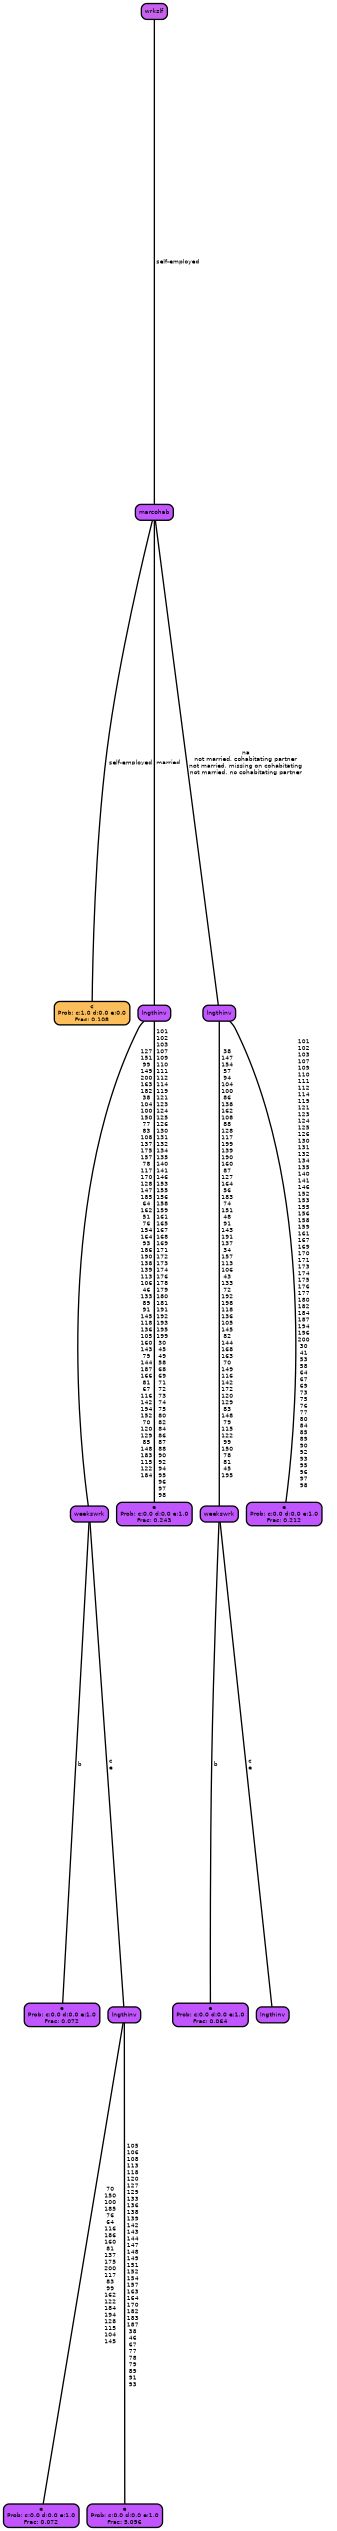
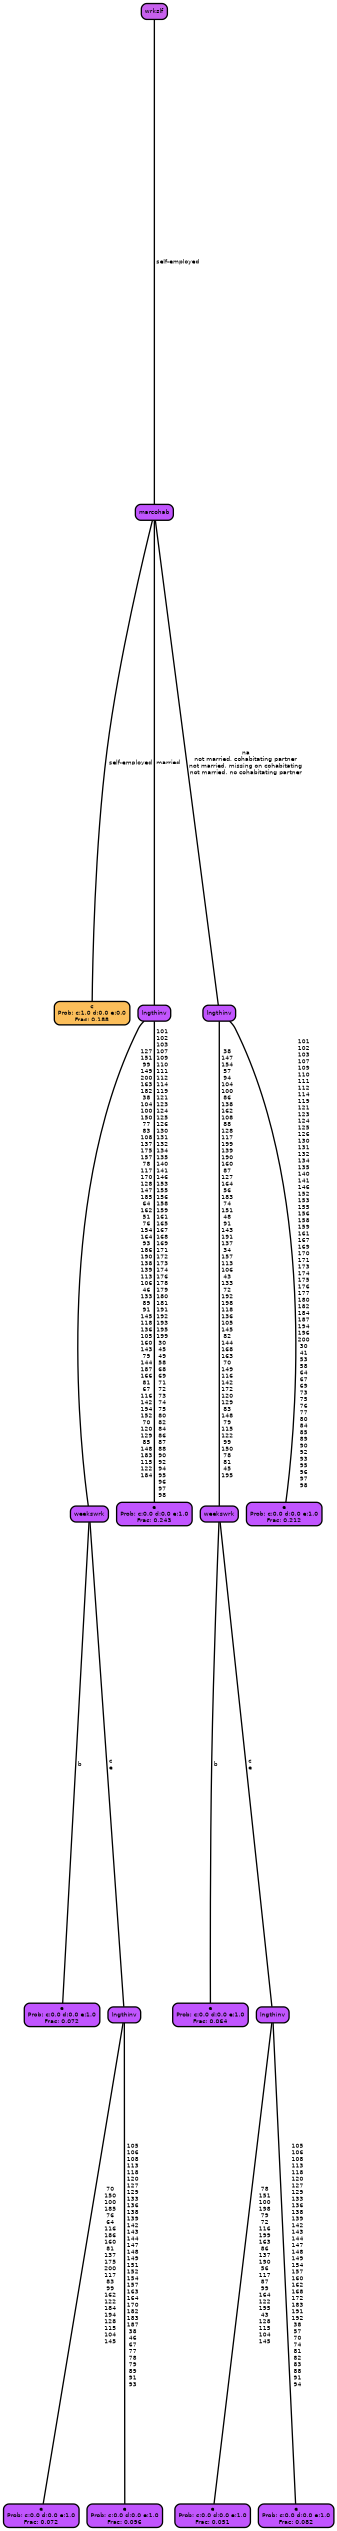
node "c Prob: c:1.0 d:0.0 e:0.0 Frac: 0.108": label "c Prob: c:1.0 d:0.0 e:0.0 Frac: 0.108" -> "c Prob: c:1.0 d:0.0 e:0.0 Frac: 0.188"
node "e Prob: c:0.0 d:0.0 e:1.0 Frac: 5.096": label "e Prob: c:0.0 d:0.0 e:1.0 Frac: 5.096" -> "e Prob: c:0.0 d:0.0 e:1.0 Frac: 0.096"
node "e Prob: c:0.0 d:0.0 e:1.0 Frac: 0.051": added
node "e Prob: c:0.0 d:0.0 e:1.0 Frac: 0.082": added
